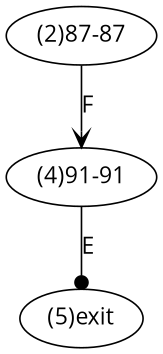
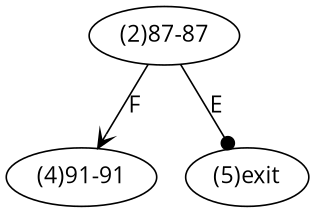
edge "(4)91-91" -> "(5)exit": now "(2)87-87" -> "(5)exit"
